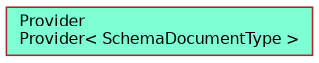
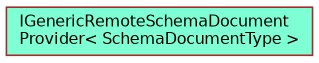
node "Provider Provider< SchemaDocumentType >": label "Provider Provider< SchemaDocumentType >" -> "IGenericRemoteSchemaDocument Provider< SchemaDocumentType >"
